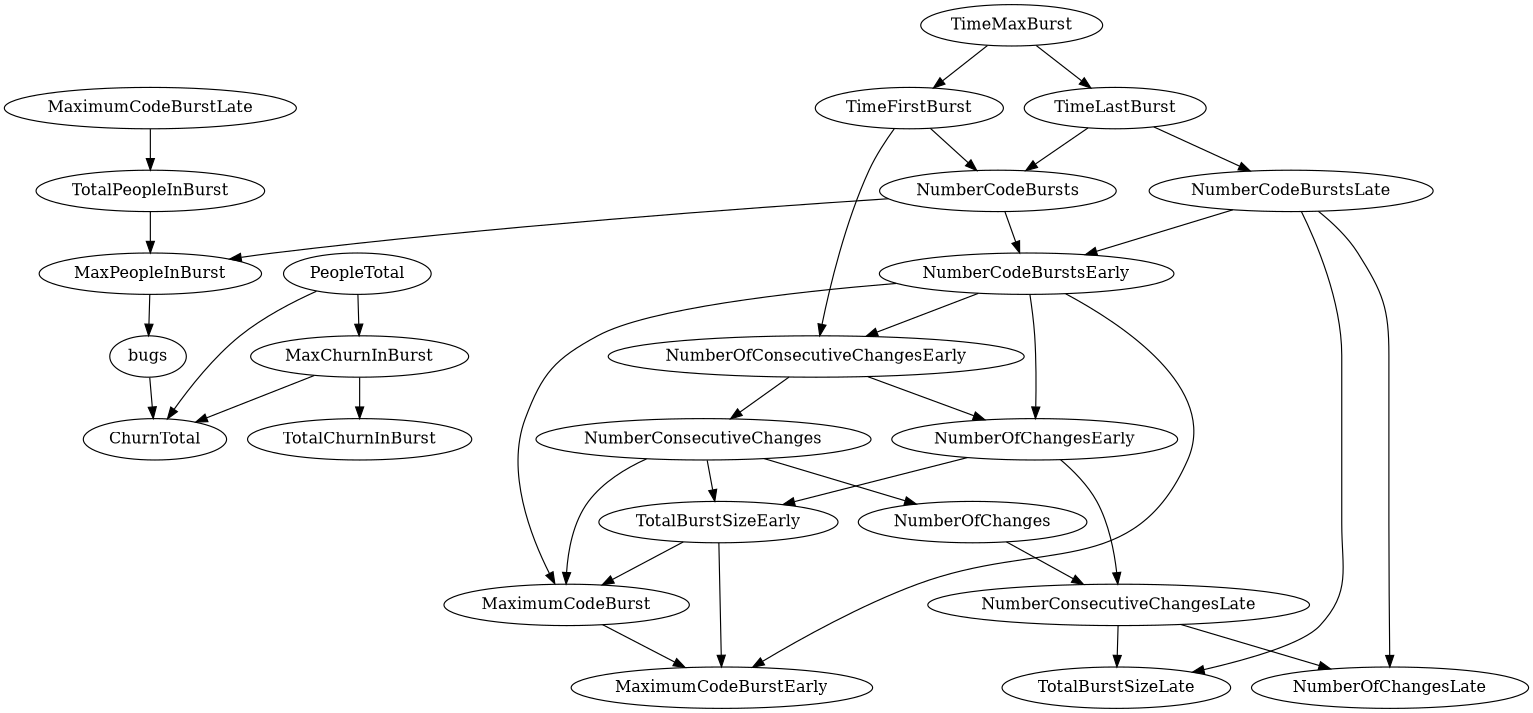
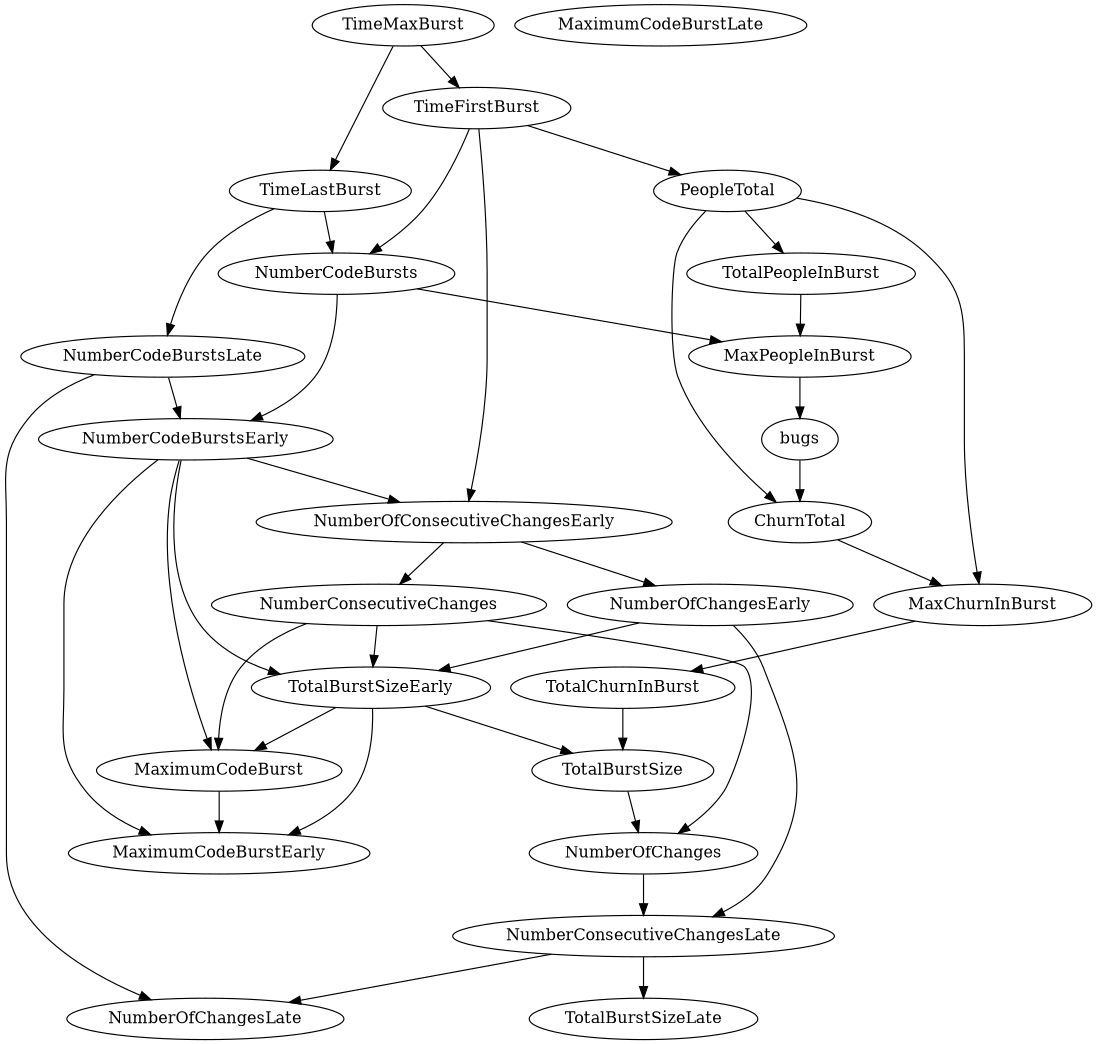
edge "MaximumCodeBurstLate" -> "TotalPeopleInBurst": now "PeopleTotal" -> "TotalPeopleInBurst"
edge "TimeFirstBurst" -> "PeopleTotal": added
edge "NumberCodeBurstsEarly" -> "NumberOfChangesEarly": now "NumberCodeBurstsEarly" -> "TotalBurstSizeEarly"
edge "MaxChurnInBurst" -> "ChurnTotal": reversed
edge "NumberCodeBurstsLate" -> "TotalBurstSizeLate": removed
node "TotalBurstSize": added
